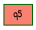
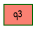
node "q5": label "q5" -> "q3"
